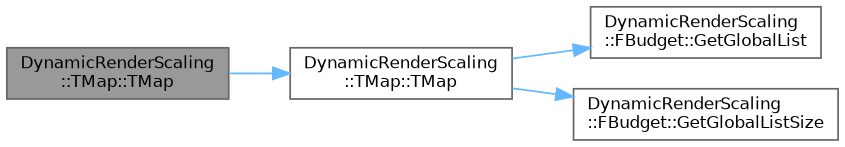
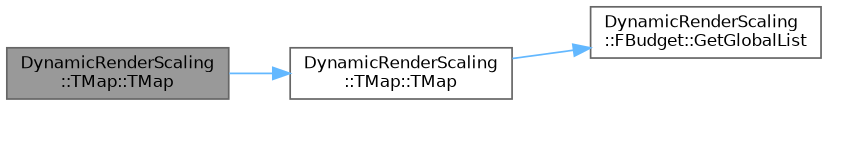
node "DynamicRenderScaling ::FBudget::GetGlobalListSize": removed
